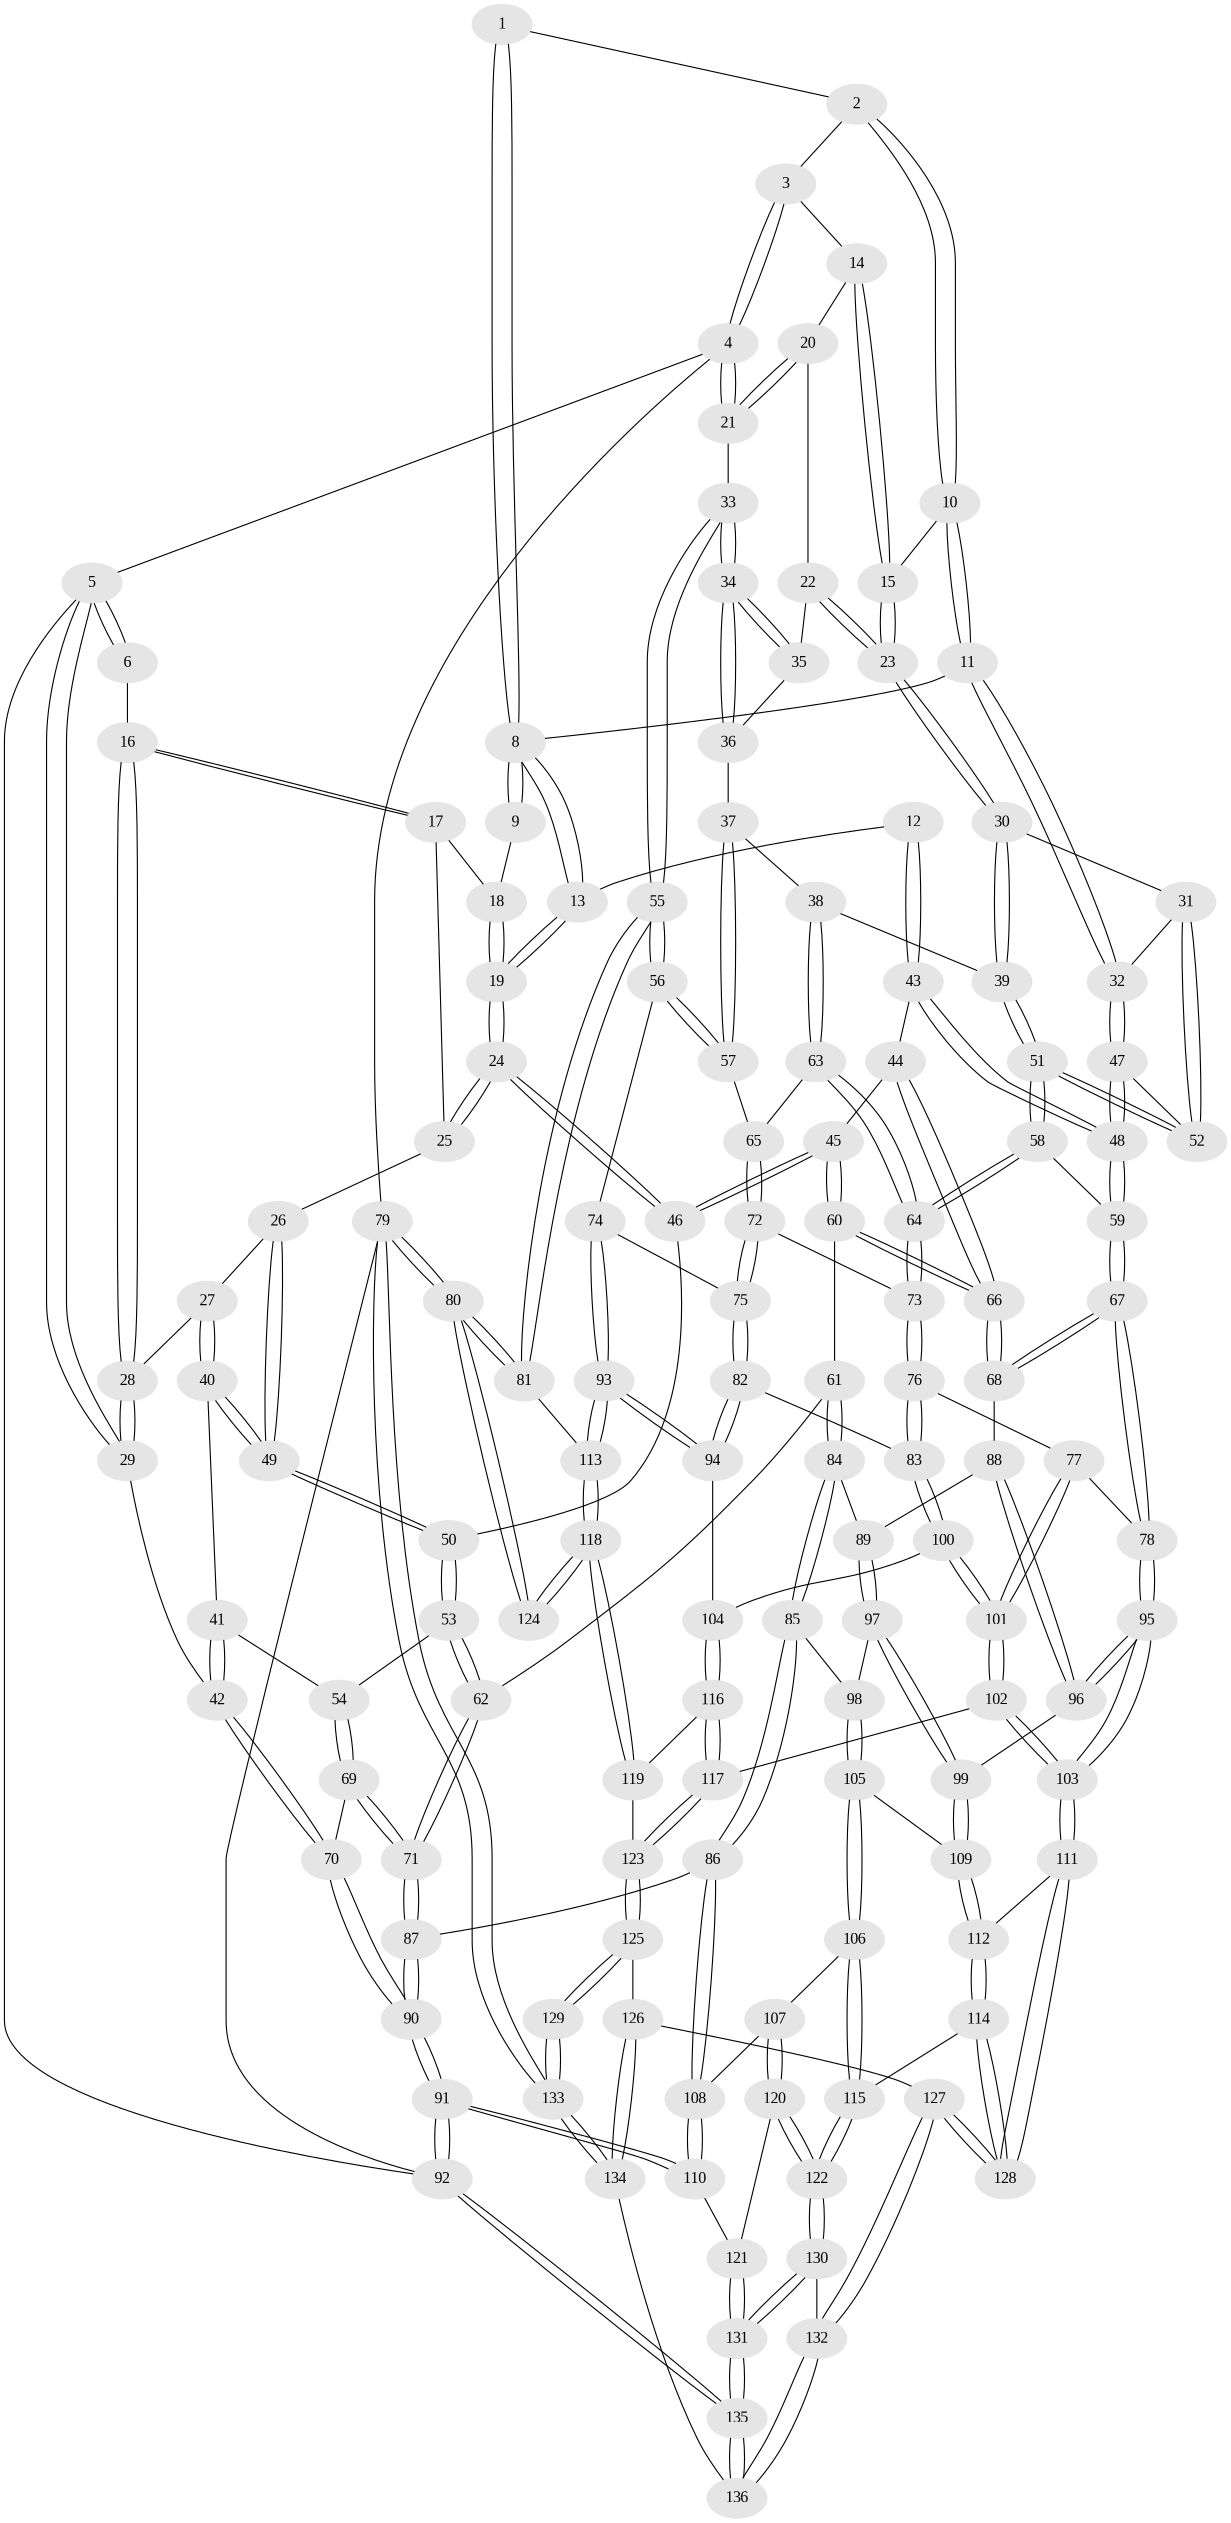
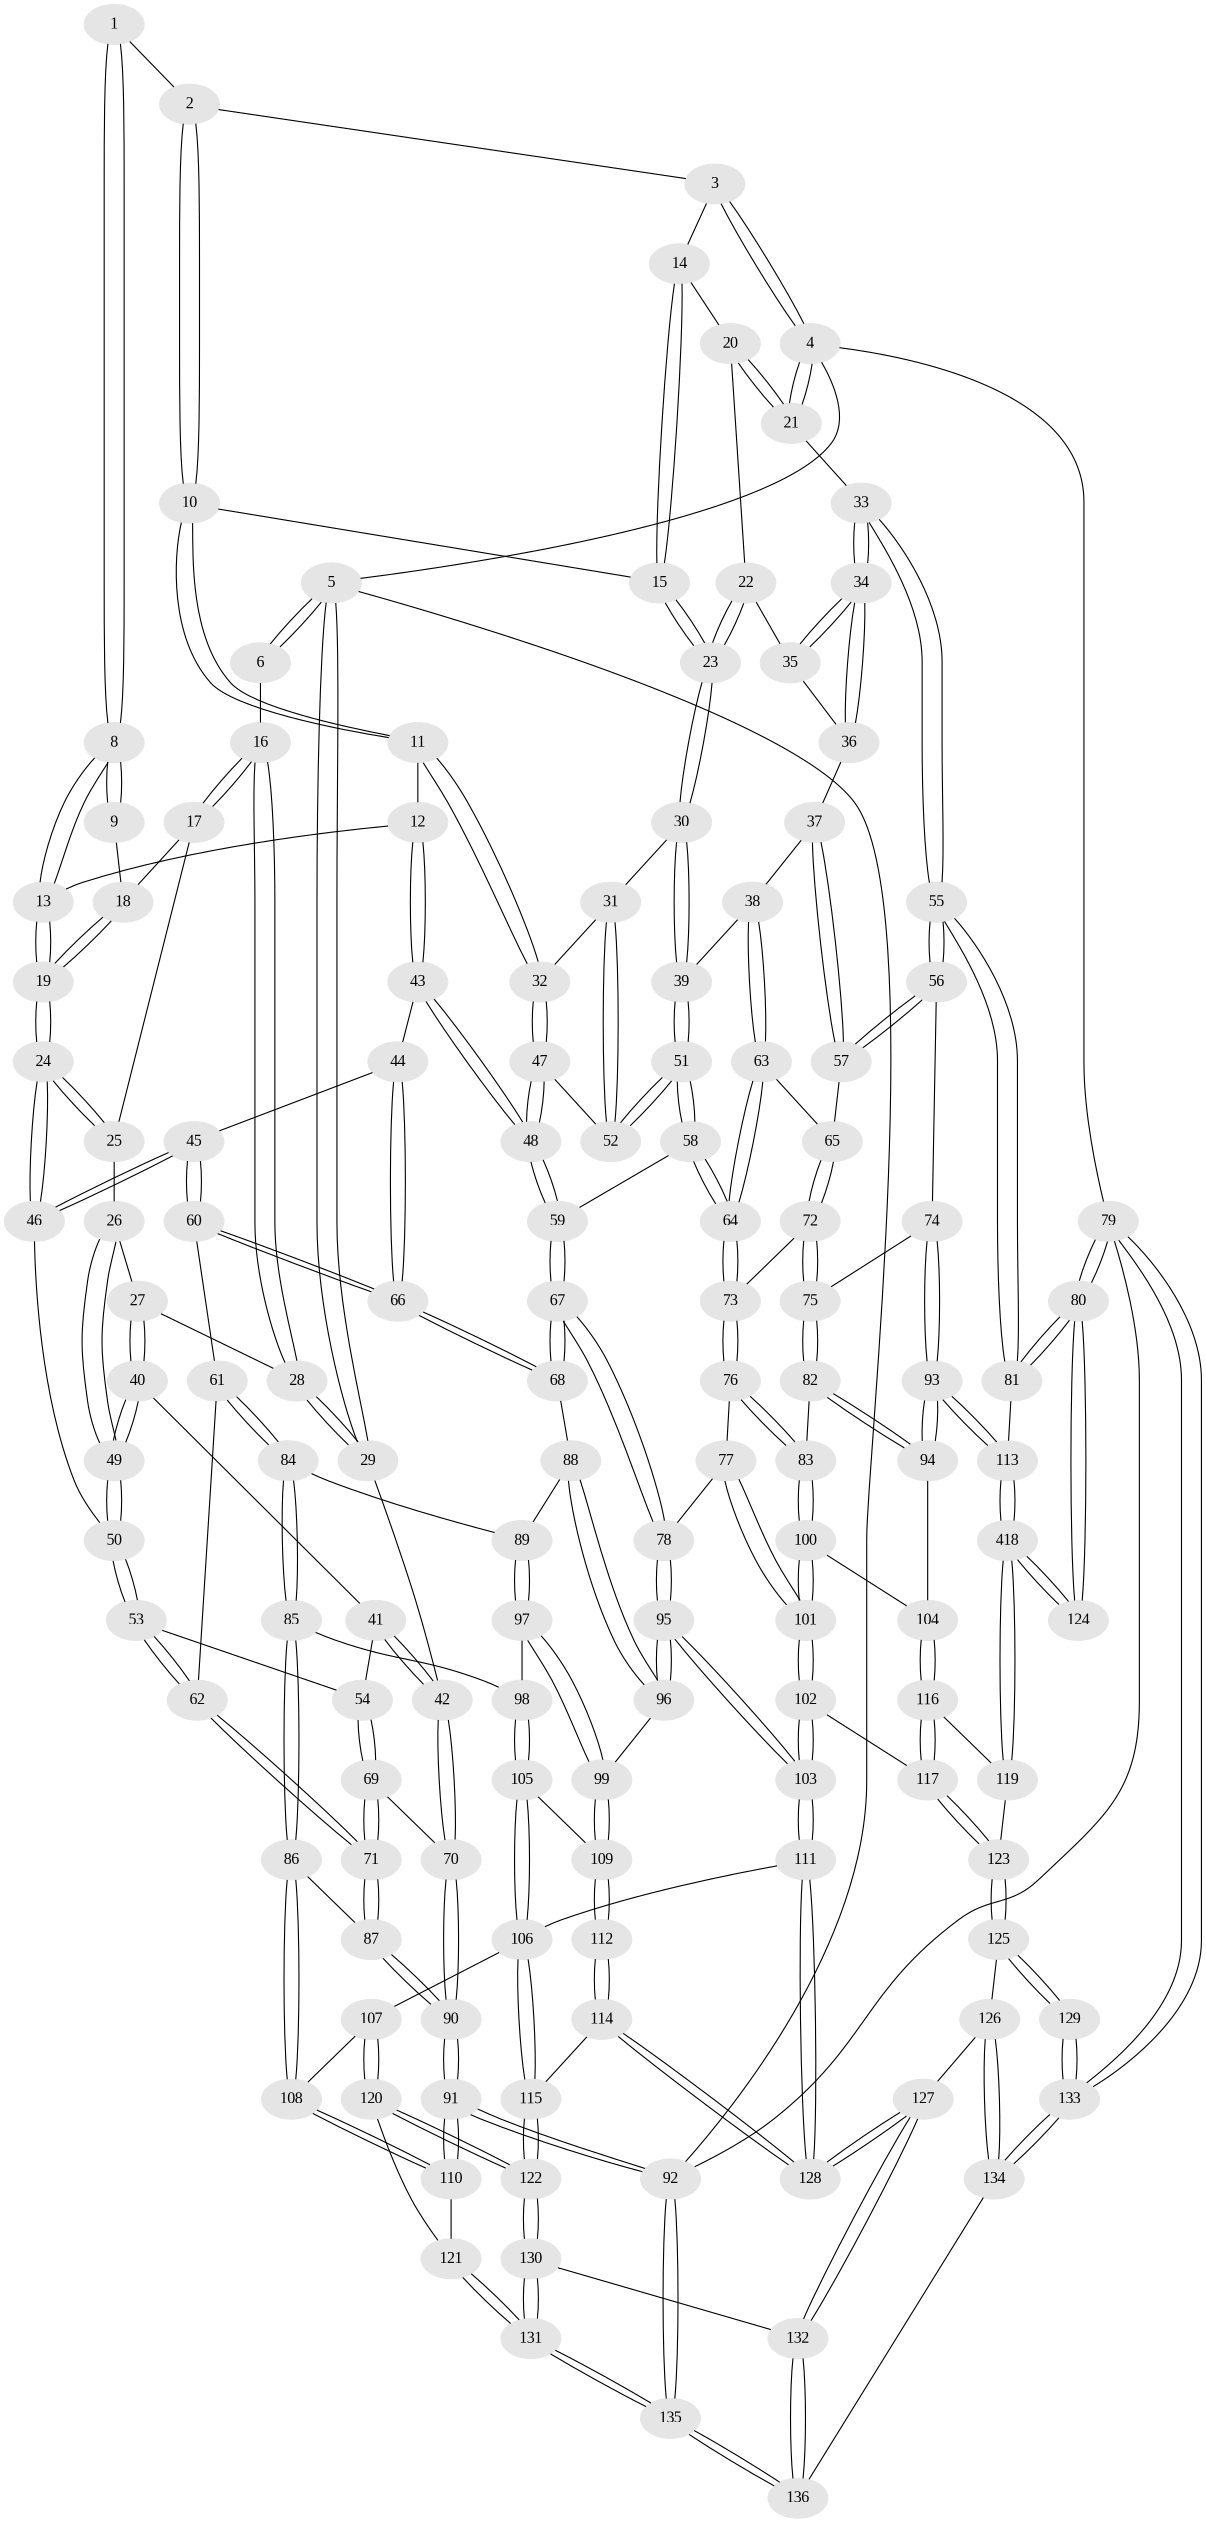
edge "11" -- "8": now "11" -- "12"
node "118": label "118" -> "418"
edge "111" -- "112": now "111" -- "106"
